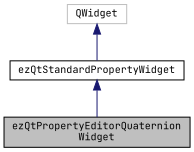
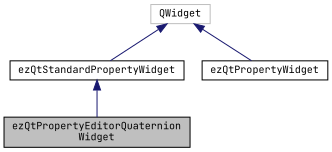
node "ezQtPropertyWidget": added
